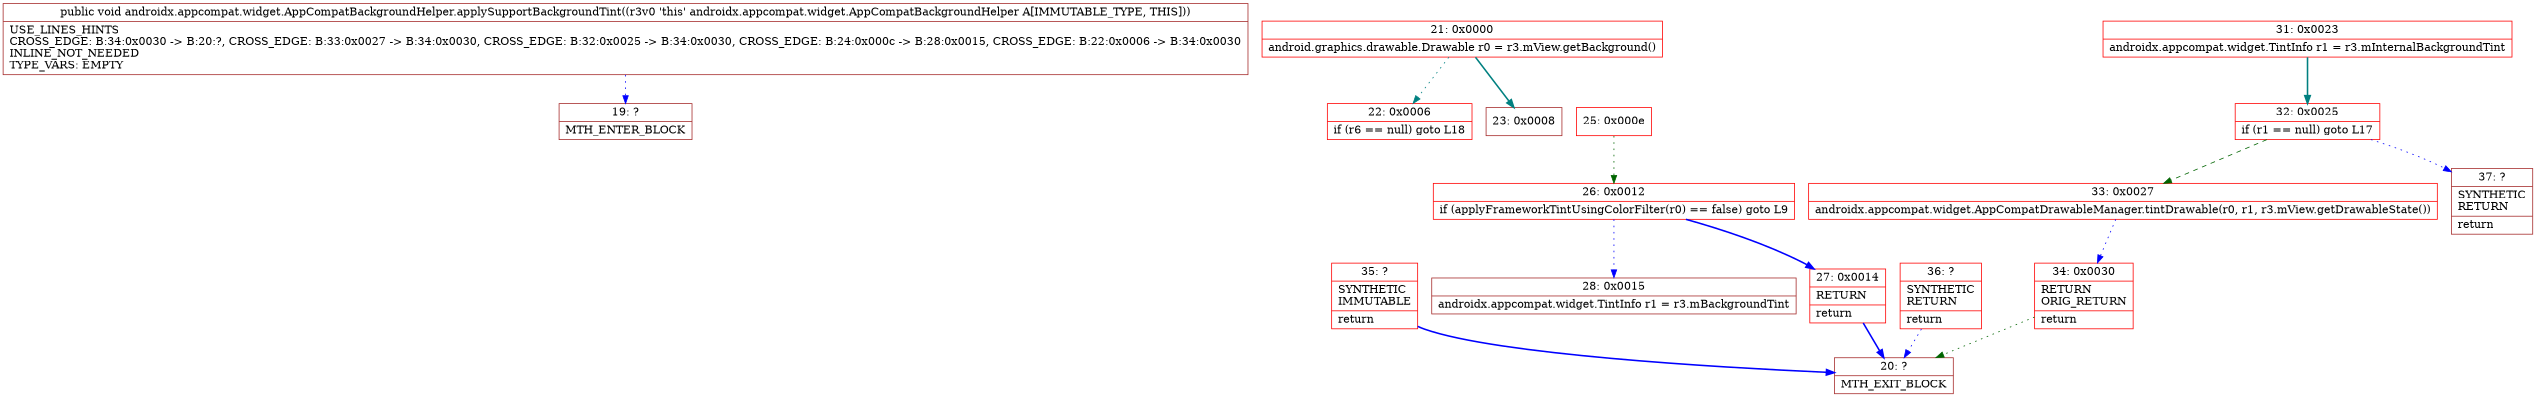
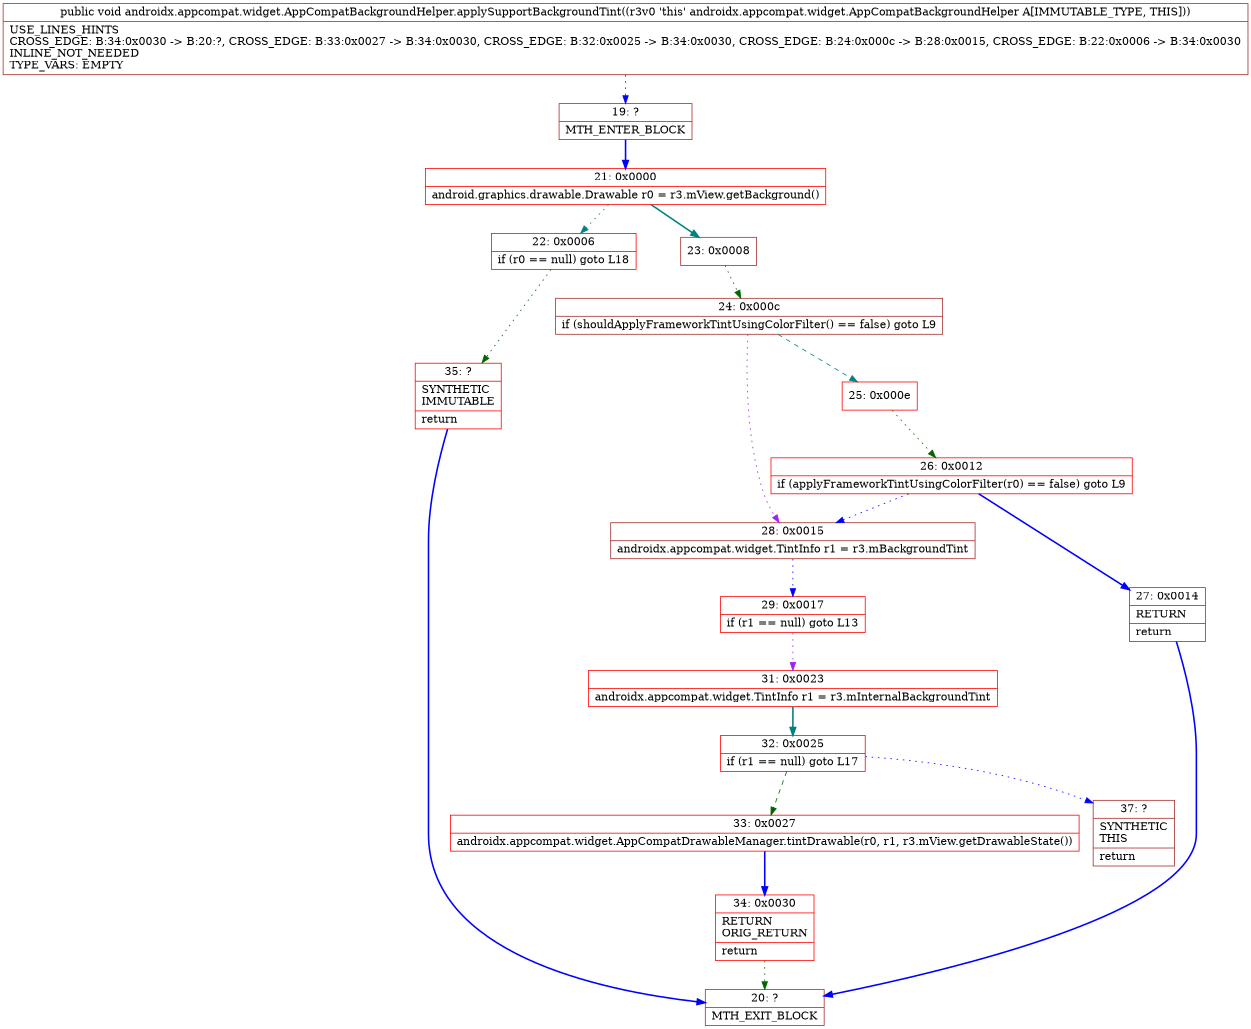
node "22: 0x0006": text "if (r6 == null) goto L18" -> "if (r0 == null) goto L18"
edge "19: ?" -> "21: 0x0000": added
node "37: ?": text "RETURN" -> "THIS"
edge "33: 0x0027" -> "34: 0x0030": style dotted -> bold
node "36: ?": removed
edge "22: 0x0006" -> "35: ?": added
node "24: 0x000c": added
node "29: 0x0017": added
